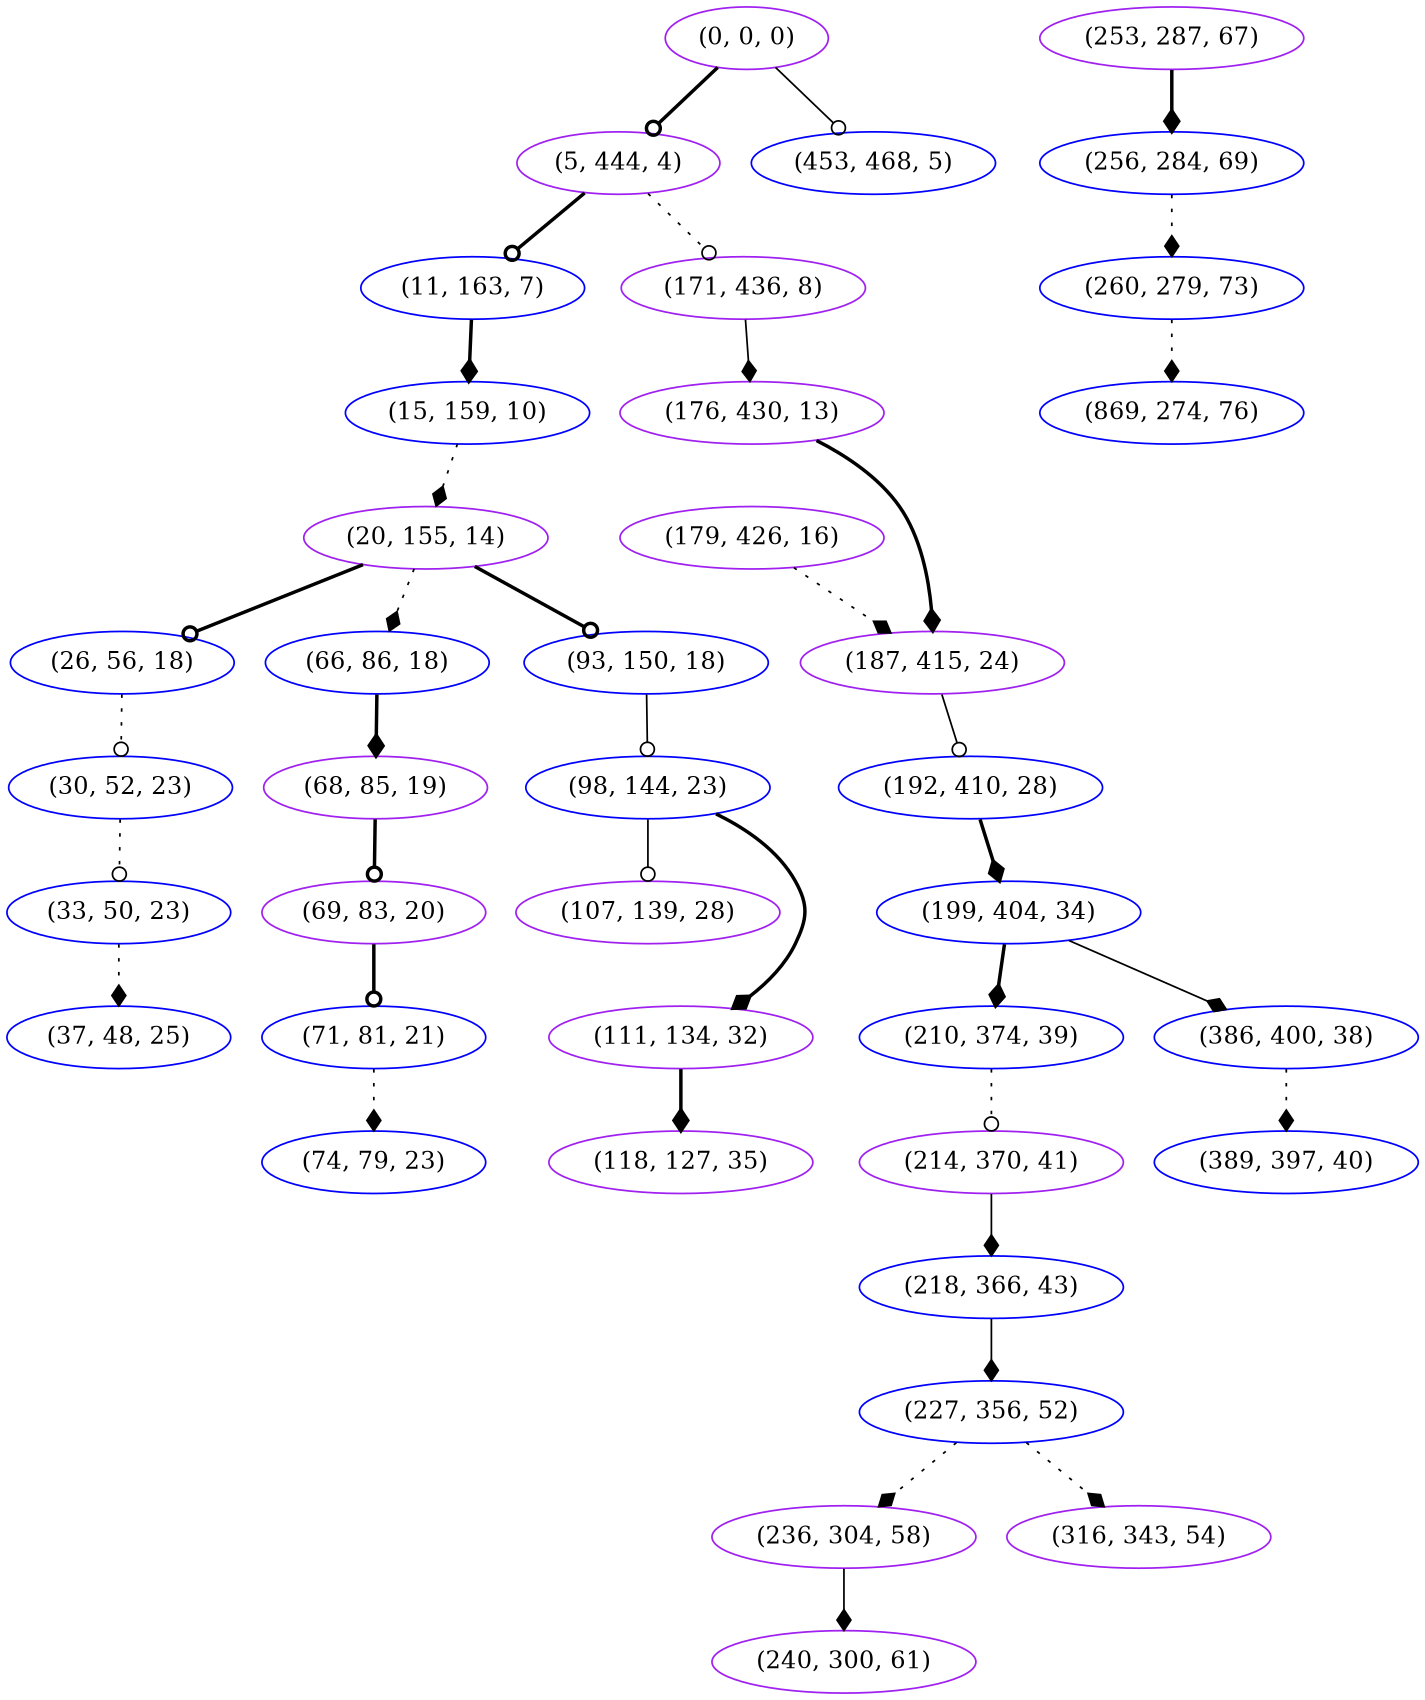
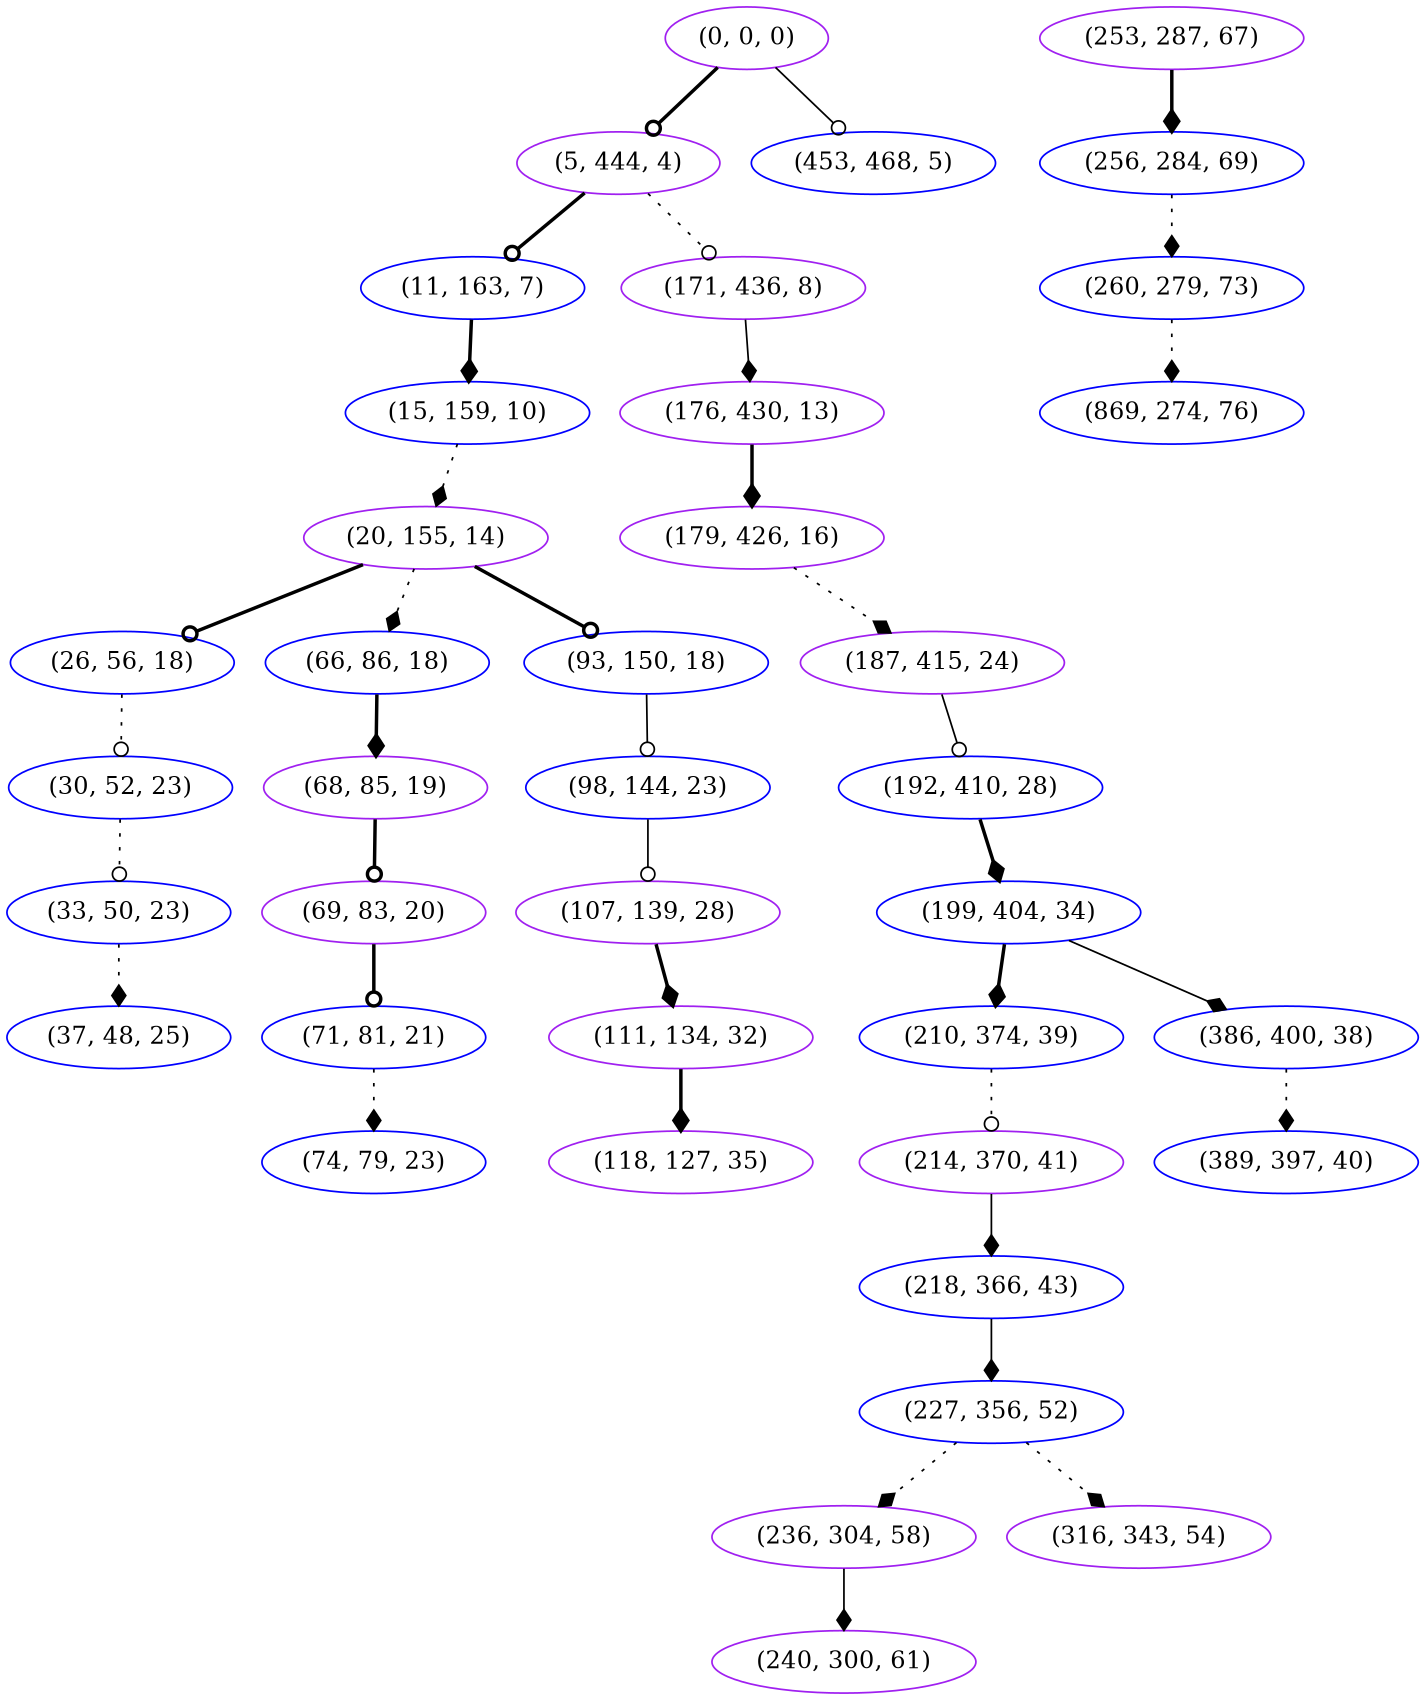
edge "(176, 430, 13)" -> "(187, 415, 24)": now "(176, 430, 13)" -> "(179, 426, 16)"
edge "(98, 144, 23)" -> "(111, 134, 32)": now "(107, 139, 28)" -> "(111, 134, 32)"
